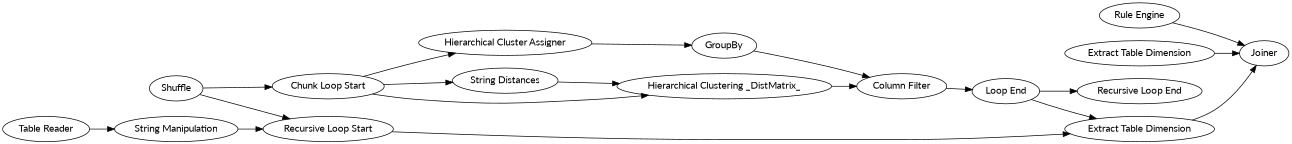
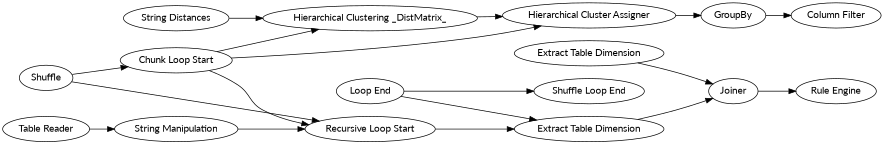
edge "Rule Engine" -> "Joiner": reversed
edge "Chunk Loop Start" -> "String Distances": now "Chunk Loop Start" -> "Recursive Loop Start"
edge "Hierarchical Clustering _DistMatrix_" -> "Column Filter": now "Hierarchical Clustering _DistMatrix_" -> "Hierarchical Cluster Assigner"
edge "Column Filter" -> "Loop End": removed
node "Recursive Loop End": label "Recursive Loop End" -> "Shuffle Loop End"
